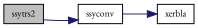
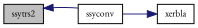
edge "ssytrs2" -> "ssyconv": reversed
